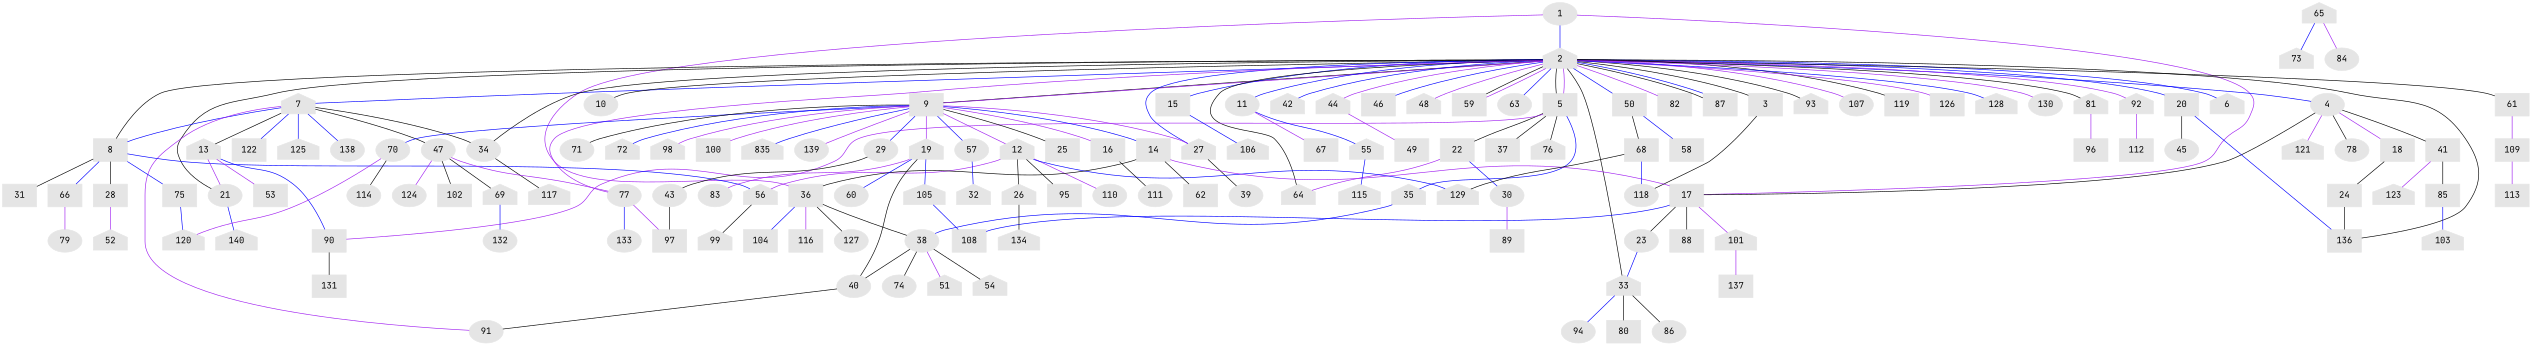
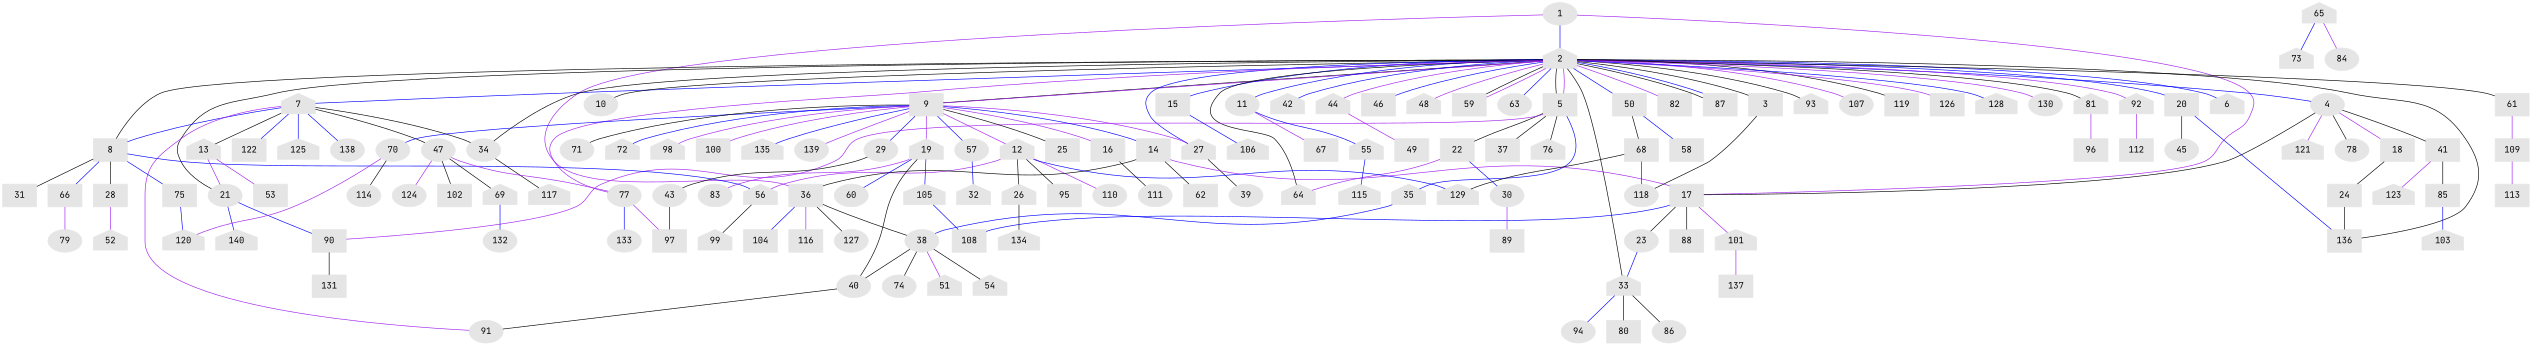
node "835": label "835" -> "135"
edge "13" -- "90": now "21" -- "90"
